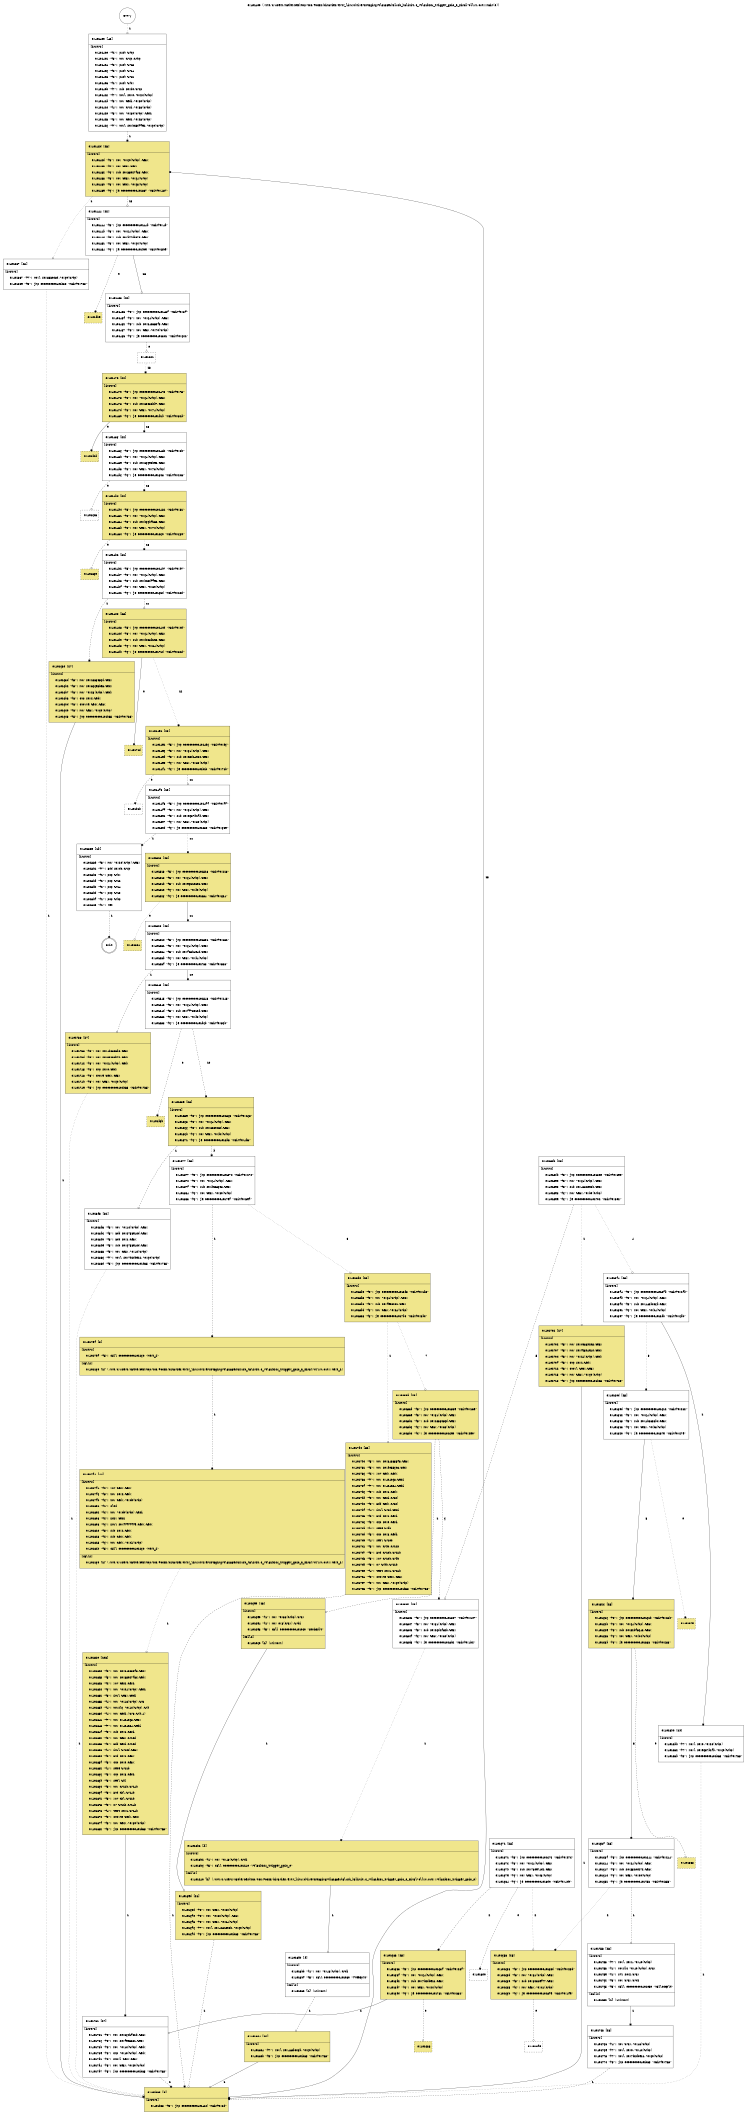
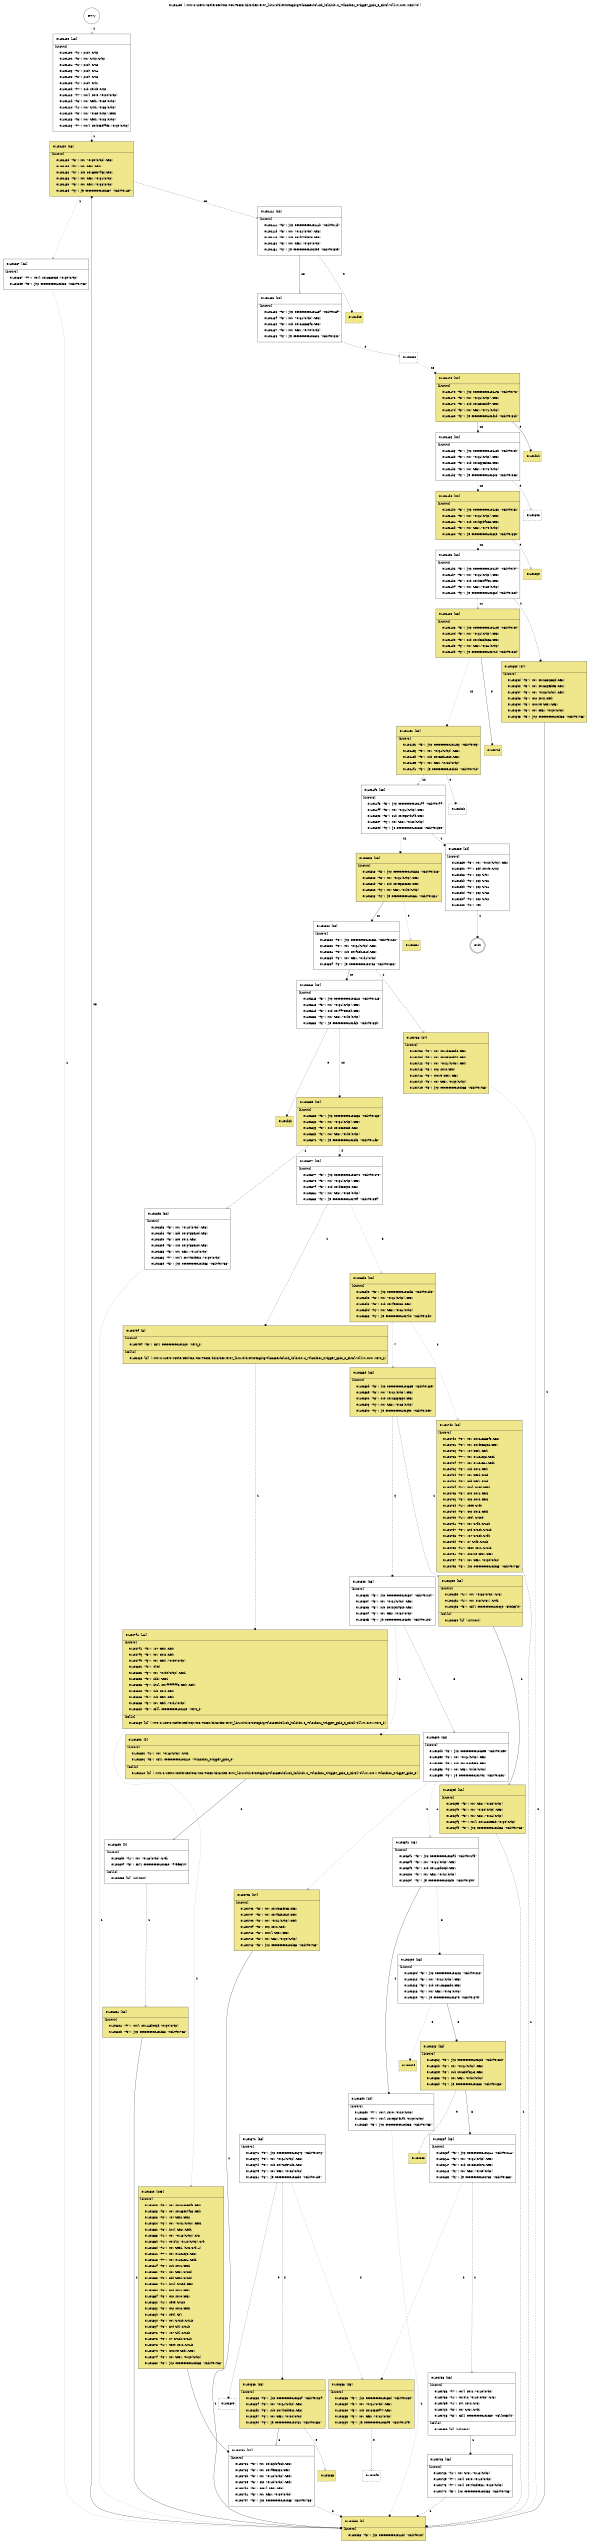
edge "0x4015db [25]" -> "0x4015c2 [25]": reversed
